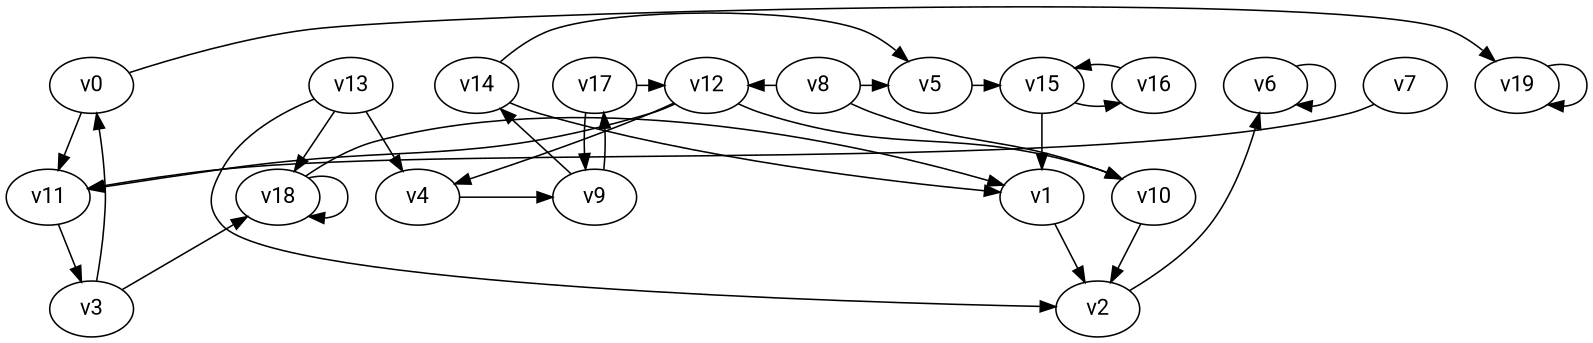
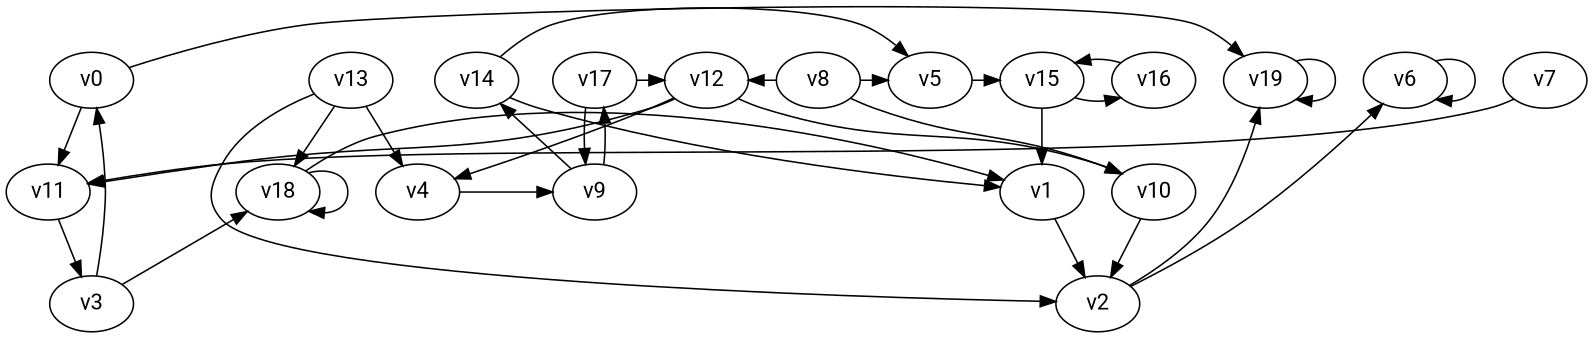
edge "v2" -> "v19": added
